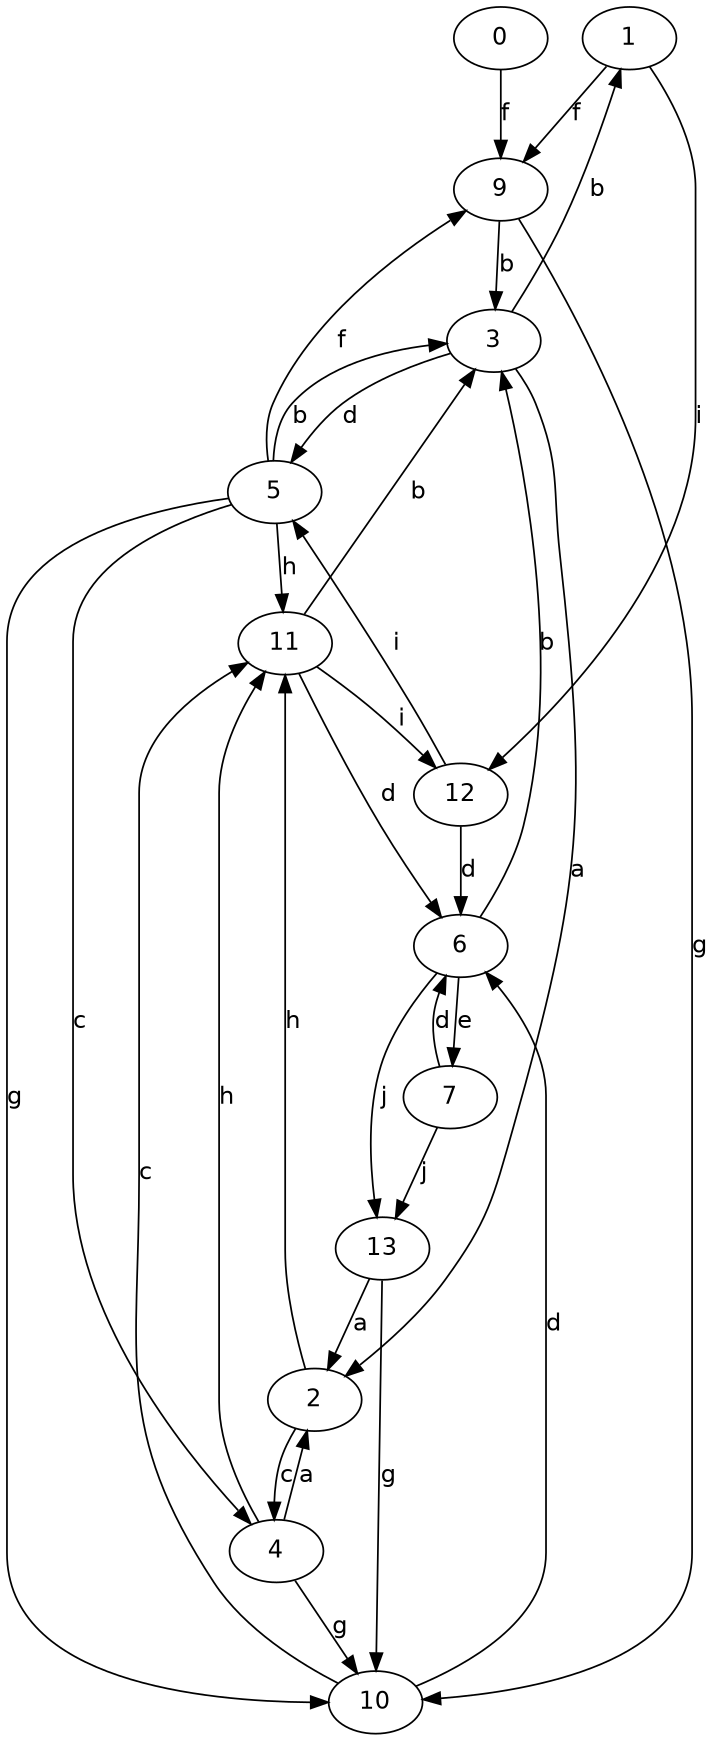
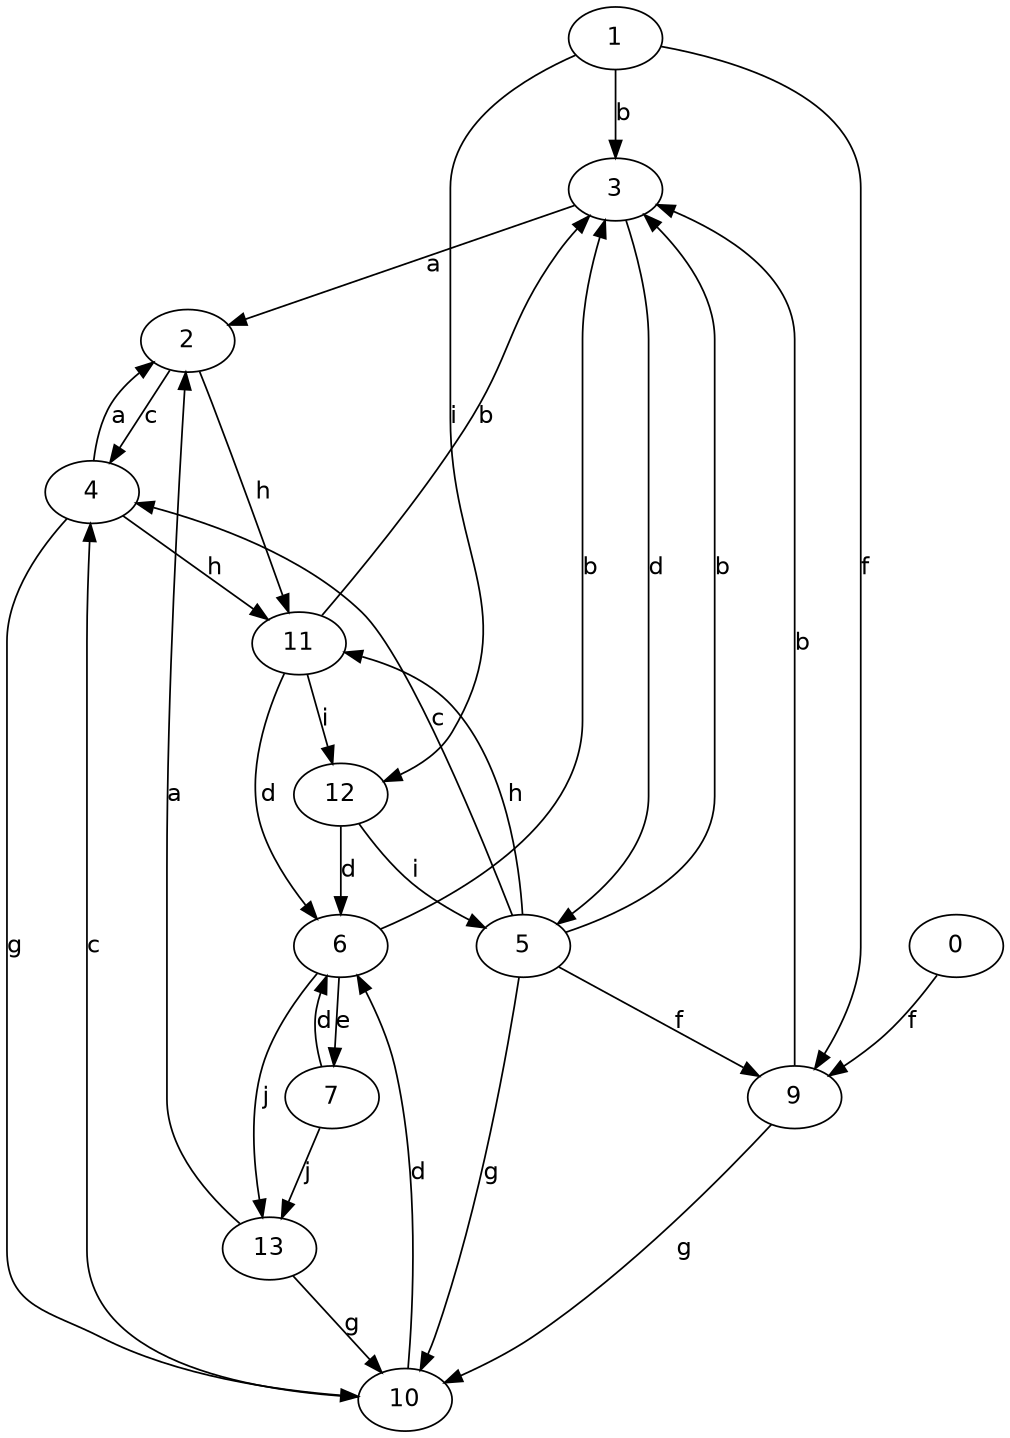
edge "3" -> "1": reversed
edge "10" -> "11": now "10" -> "4"
